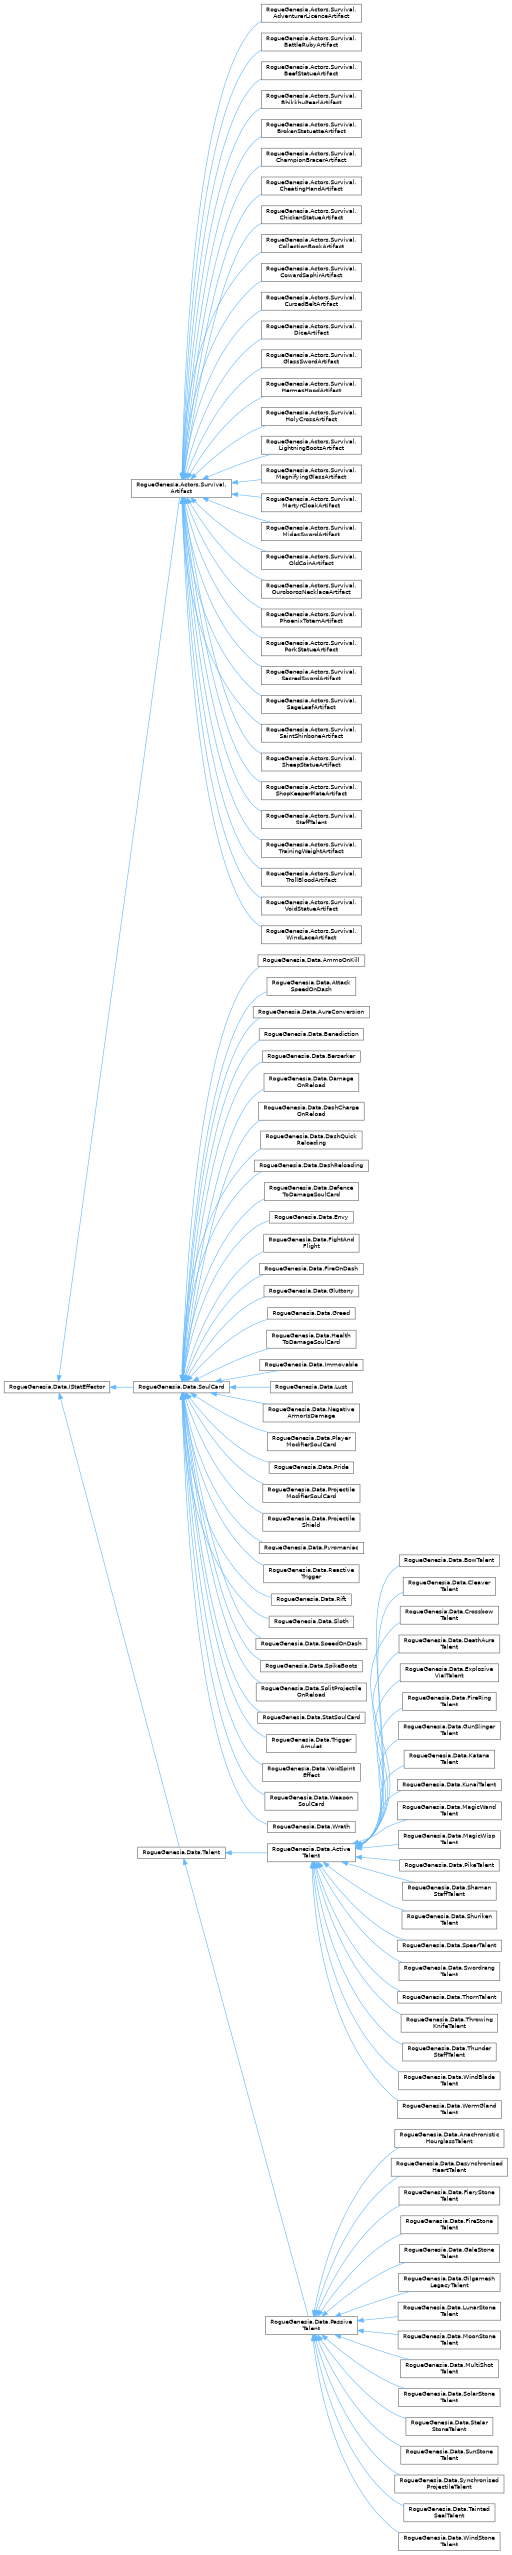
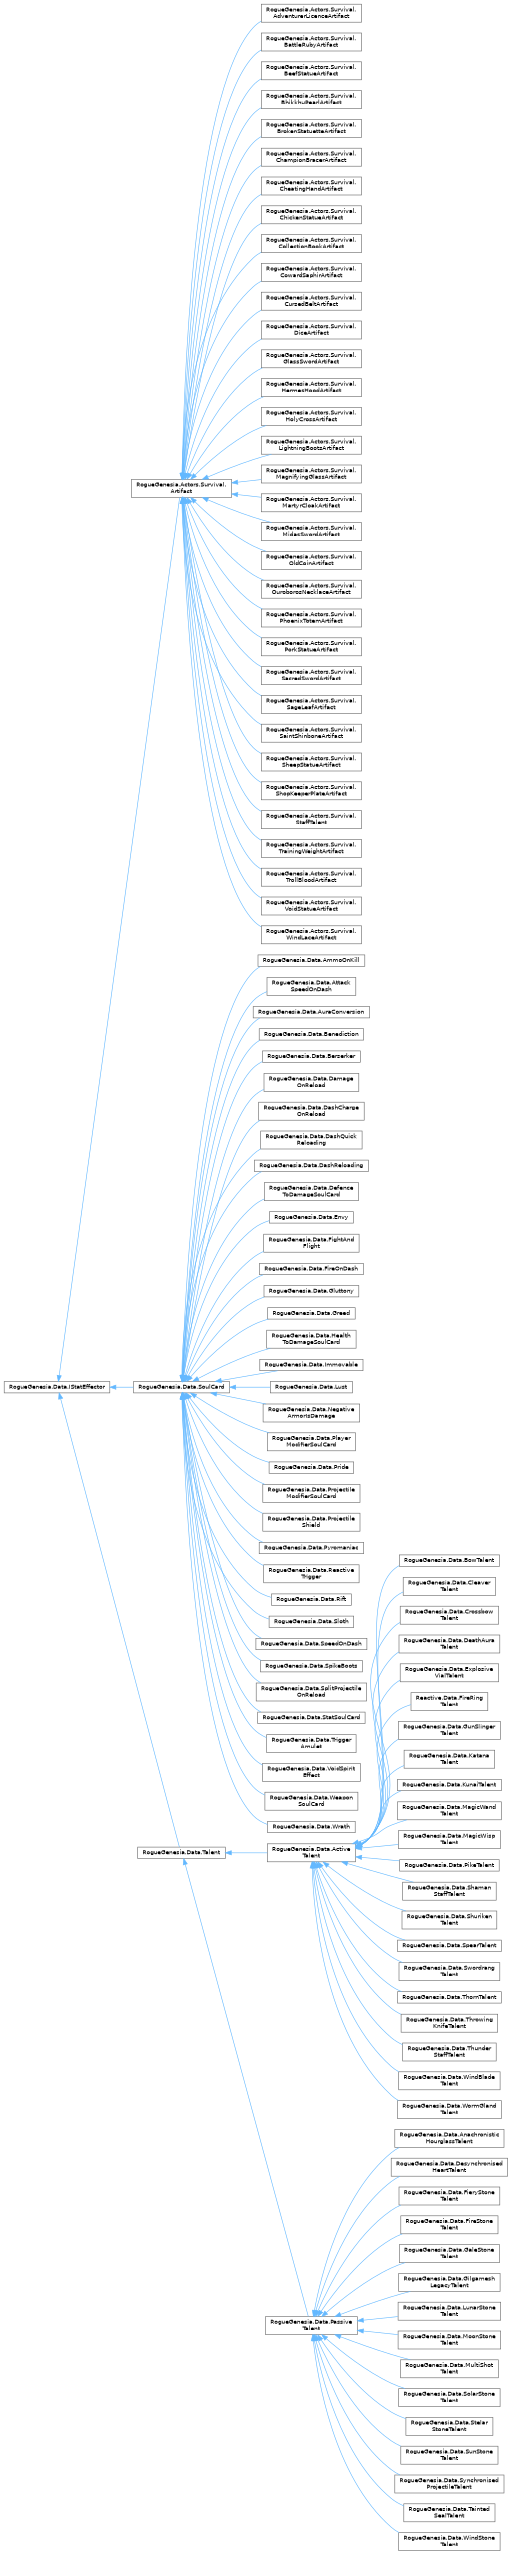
node "RogueGenesia.Data.FireRing Talent": label "RogueGenesia.Data.FireRing Talent" -> "Reactive.Data.FireRing Talent"
